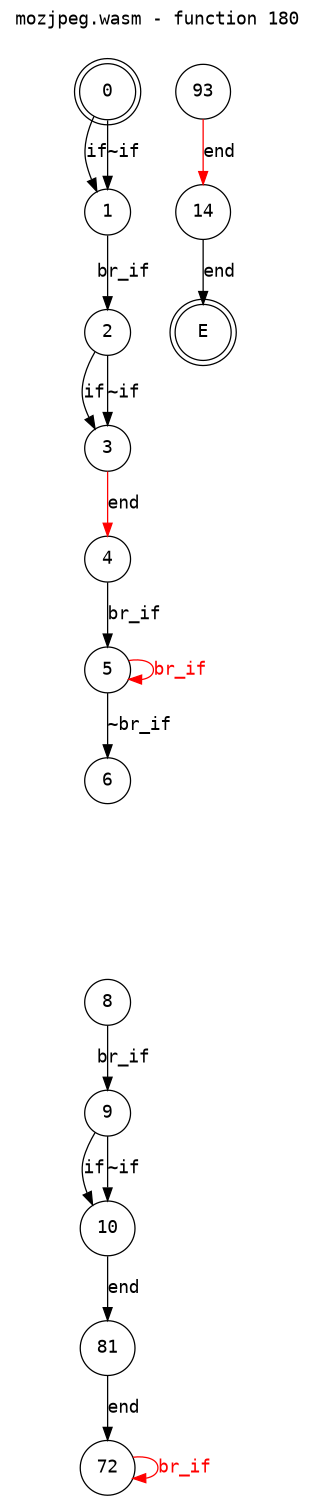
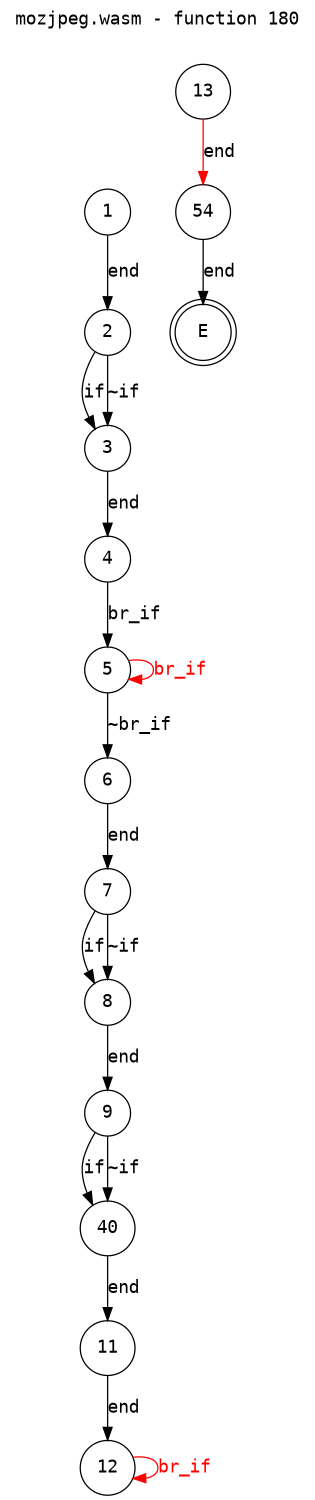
node "0": removed
node "93": label "93" -> "13"
node "14": label "14" -> "54"
edge "1" -> "2": label "br_if" -> "end"
edge "3" -> "4": color red -> black
node "7": added
edge "8" -> "9": label "br_if" -> "end"
node "10": label "10" -> "40"
node "81": label "81" -> "11"
node "72": label "72" -> "12"
